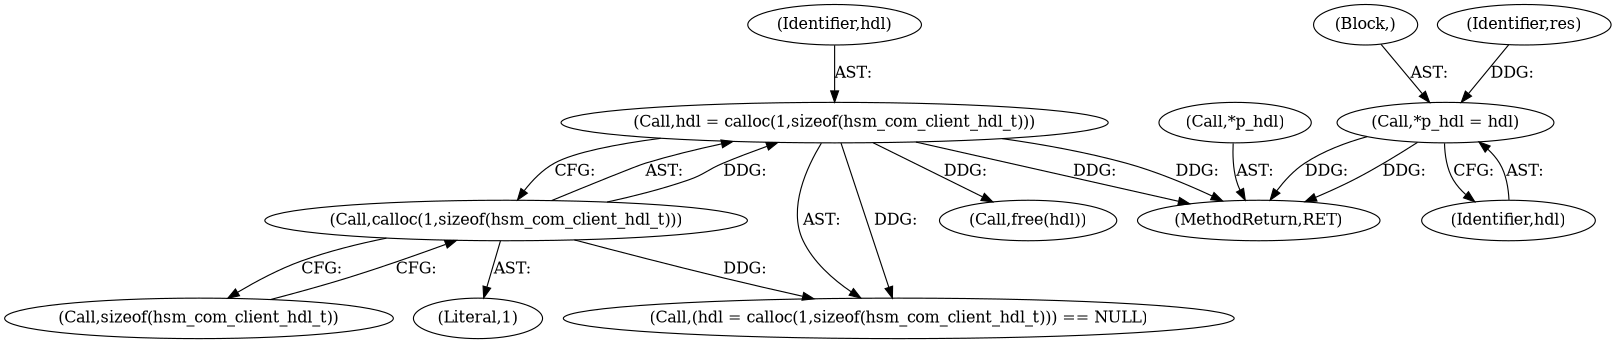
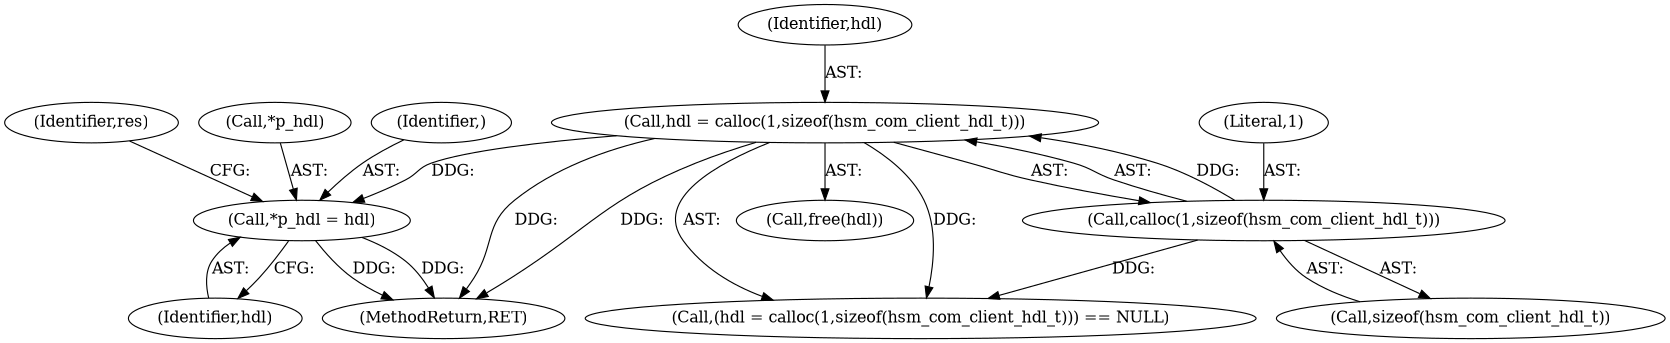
node "(Block,)": label "(Block,)" -> "(Identifier,)"
edge "(Identifier,res)" -> "(Call,*p_hdl = hdl)": label "DDG: " -> "CFG: "
edge "(Call,hdl = calloc(1,sizeof(hsm_com_client_hdl_t)))" -> "(Call,*p_hdl = hdl)": added, label "DDG:"
edge "(Call,*p_hdl)" -> "(MethodReturn,RET)": now "(Call,*p_hdl)" -> "(Call,*p_hdl = hdl)"
edge "(Call,hdl = calloc(1,sizeof(hsm_com_client_hdl_t)))" -> "(Call,calloc(1,sizeof(hsm_com_client_hdl_t)))": label "CFG: " -> "AST: "
edge "(Call,hdl = calloc(1,sizeof(hsm_com_client_hdl_t)))" -> "(Call,free(hdl))": label "DDG: " -> "AST: "
edge "(Call,calloc(1,sizeof(hsm_com_client_hdl_t)))" -> "(Literal,1)": reversed
edge "(Call,calloc(1,sizeof(hsm_com_client_hdl_t)))" -> "(Call,sizeof(hsm_com_client_hdl_t))": label "CFG: " -> "AST: "
edge "(Call,sizeof(hsm_com_client_hdl_t))" -> "(Call,calloc(1,sizeof(hsm_com_client_hdl_t)))": label "CFG: " -> "AST: "
